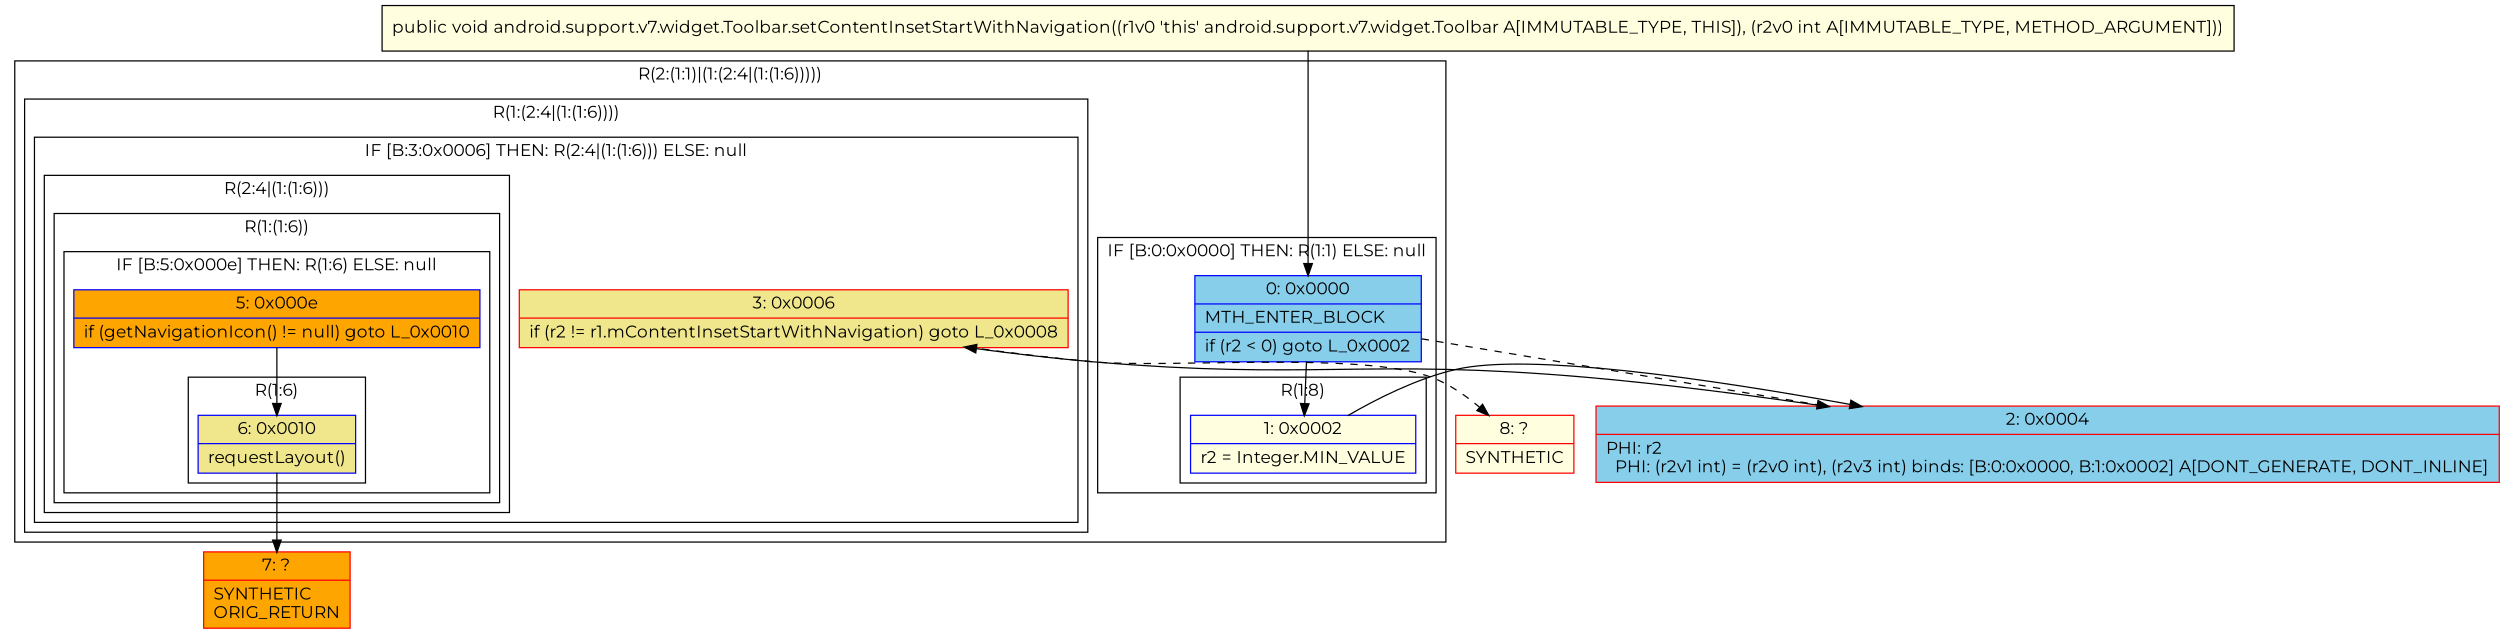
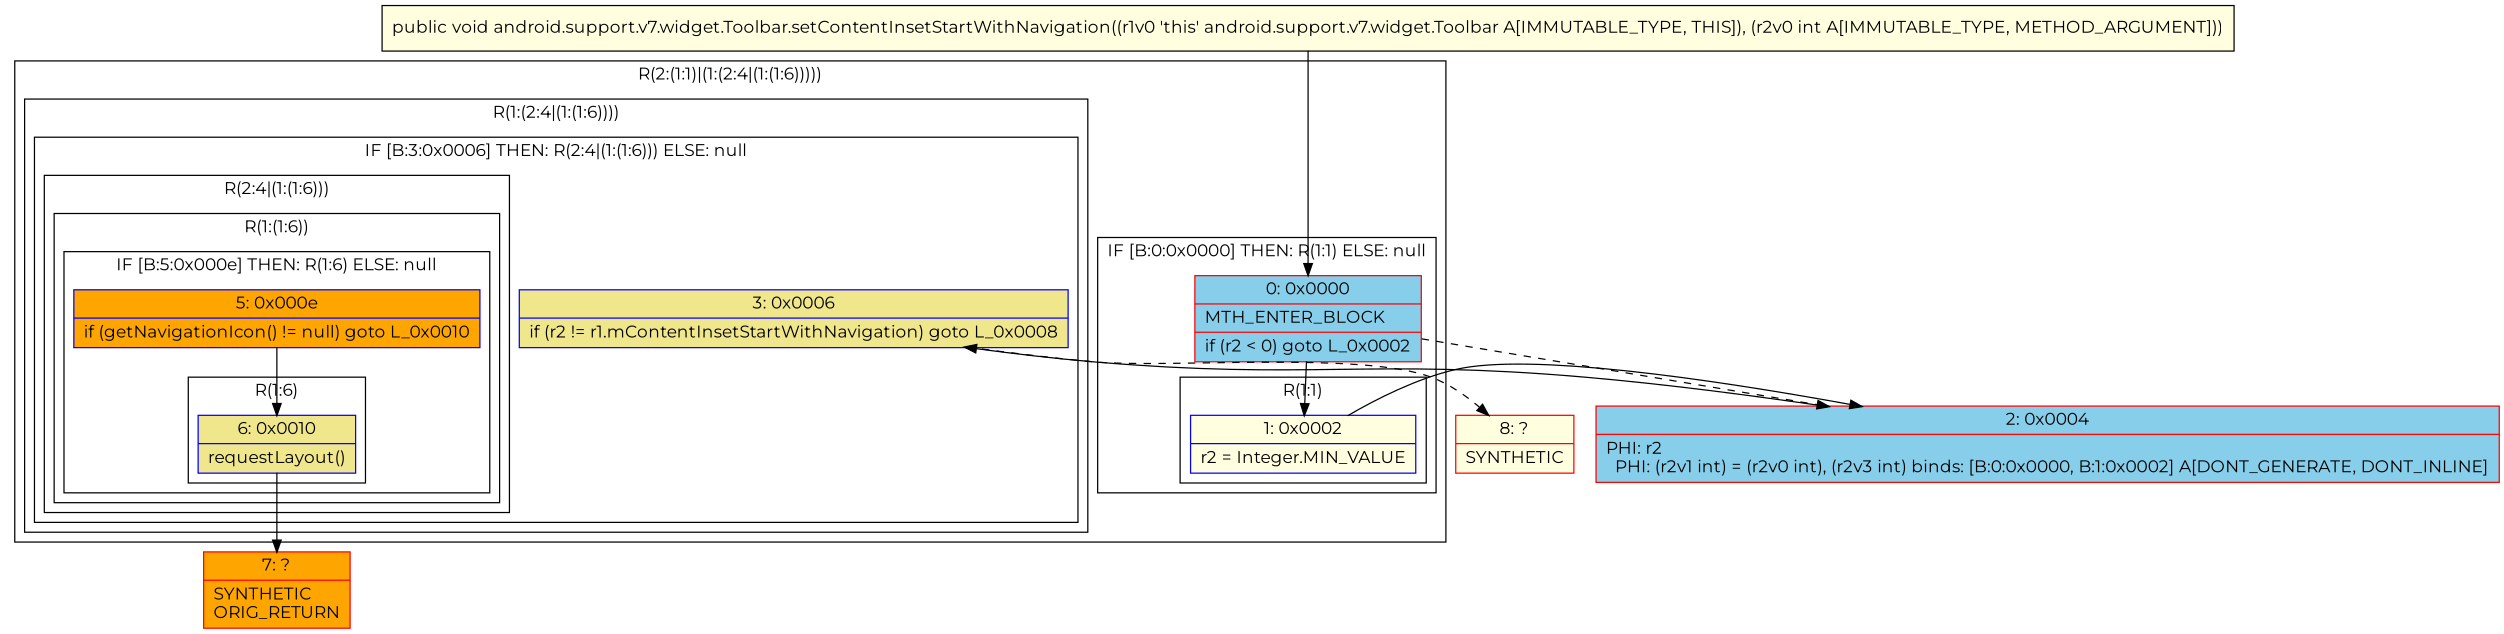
node "3: 0x0006": color red -> blue
node "0: 0x0000": color blue -> red
cluster "R(1:8)": label "R(1:8)" -> "R(1:1)"
